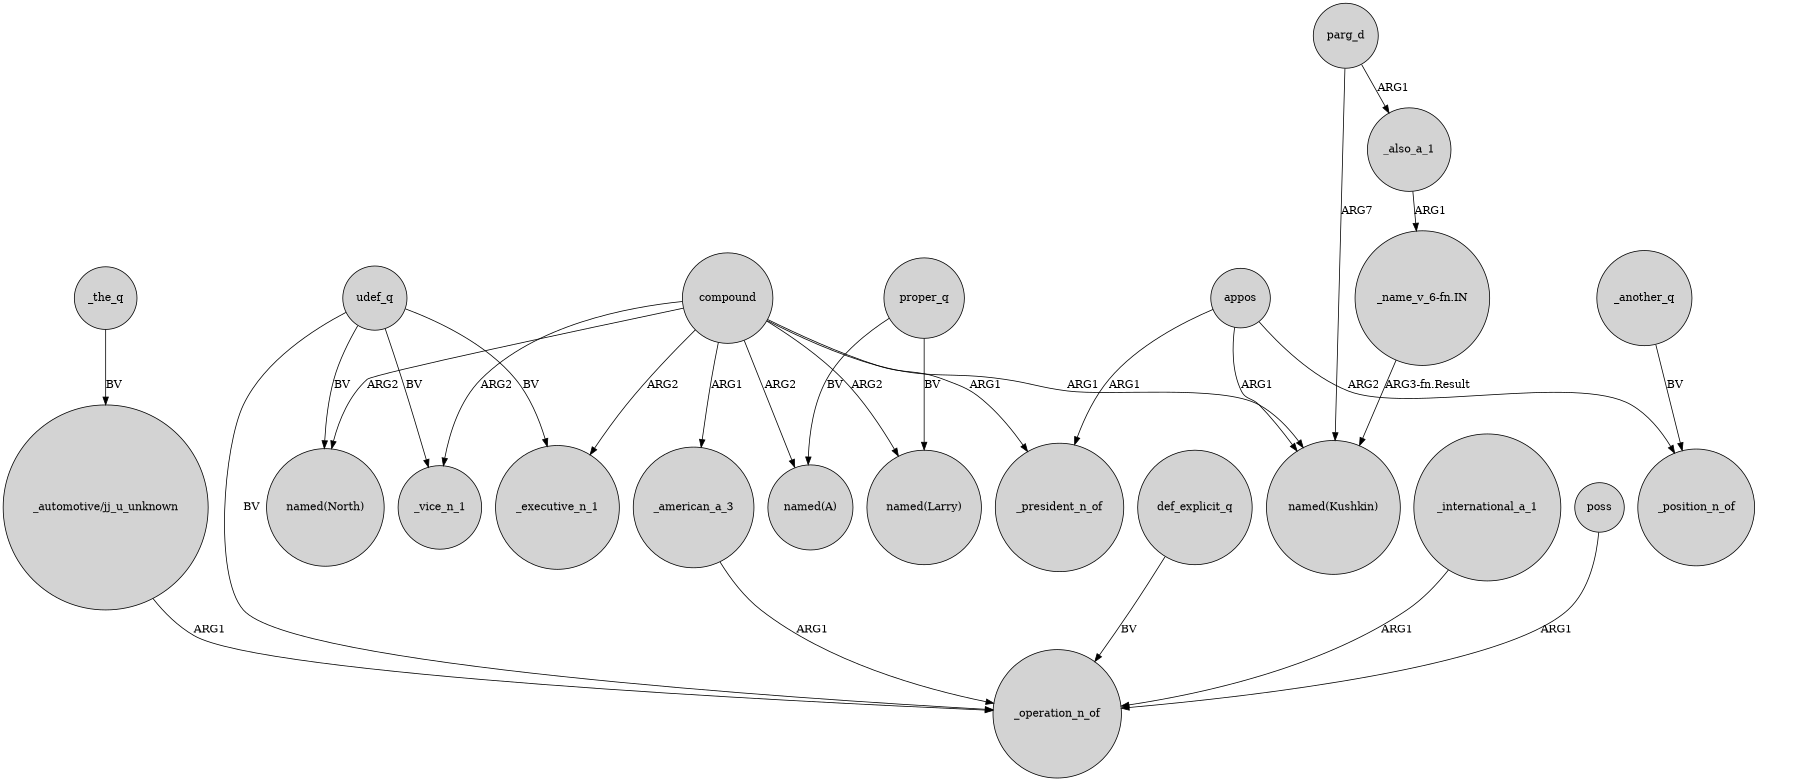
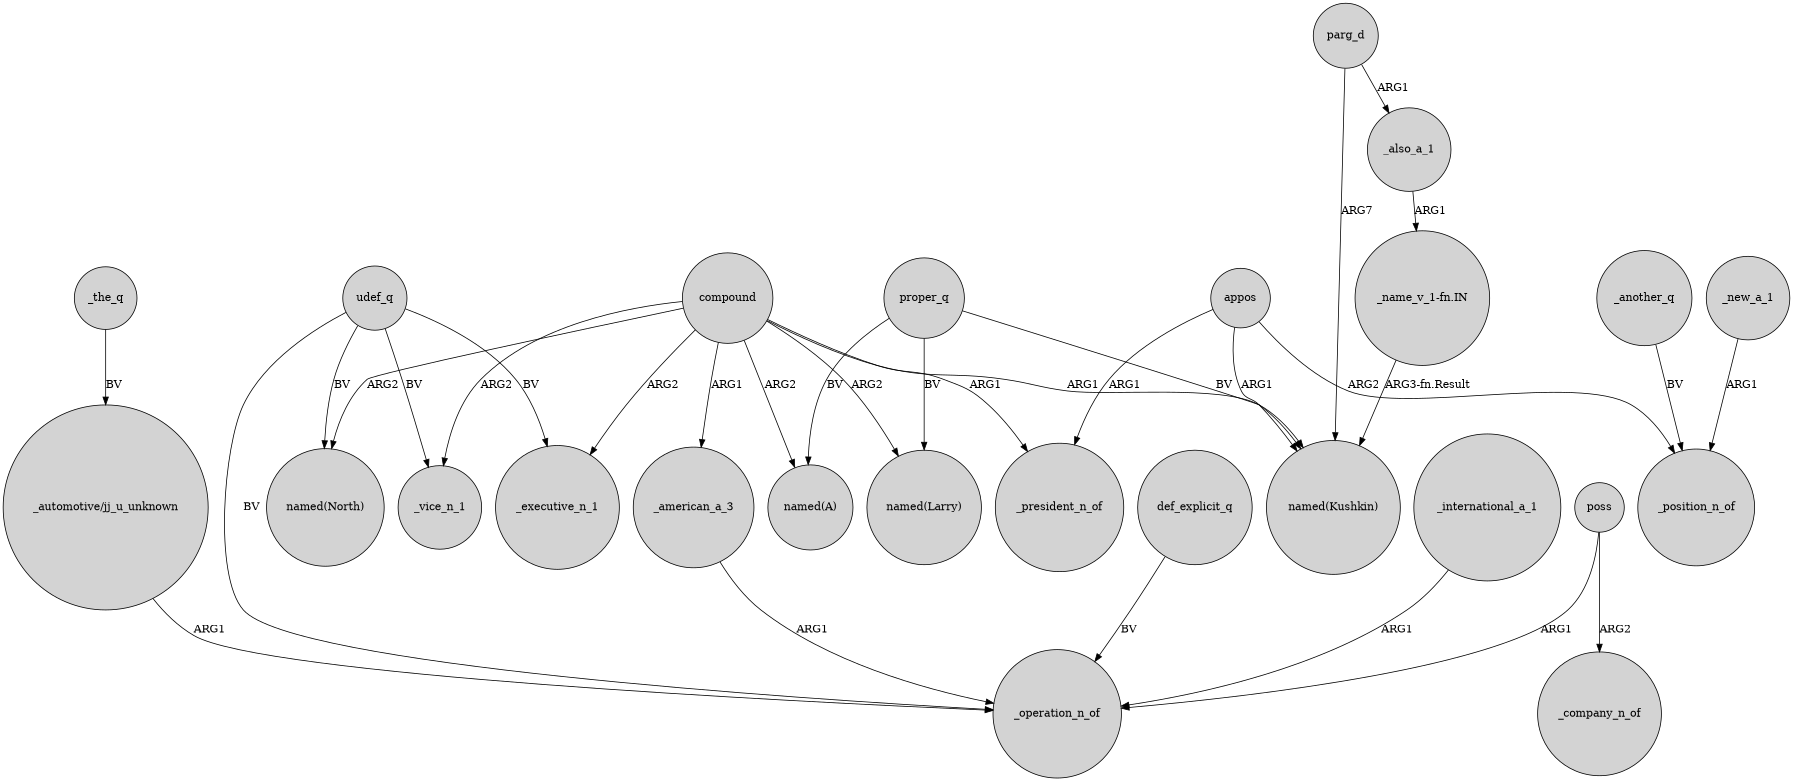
node "_name_v_6-fn.IN": label "_name_v_6-fn.IN" -> "_name_v_1-fn.IN"
node "_new_a_1": added
edge "proper_q" -> "named(Kushkin)": added, label "BV"
node "_company_n_of": added
